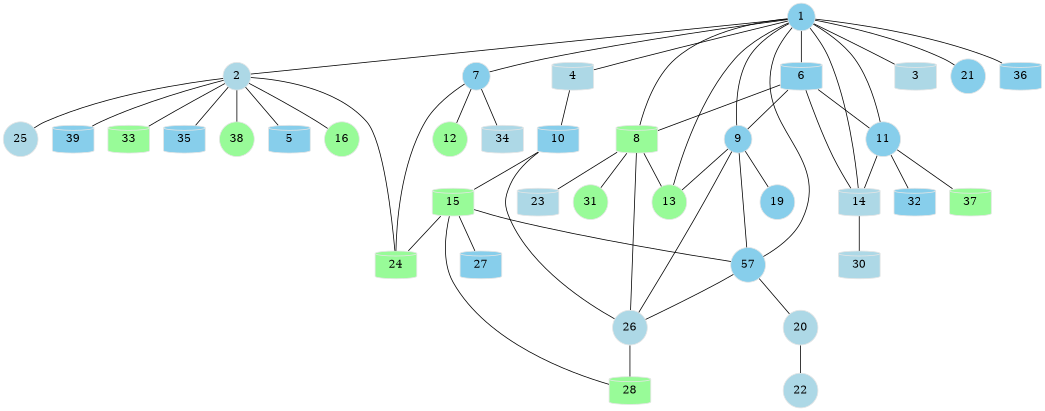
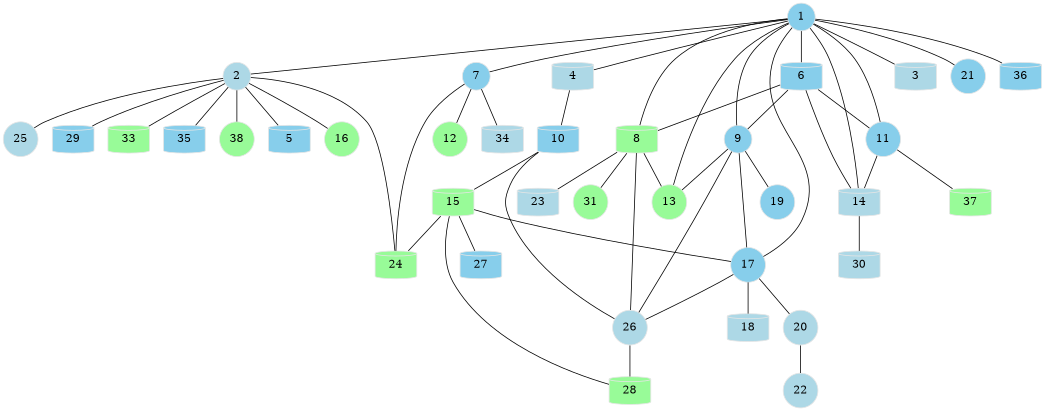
node "39": label "39" -> "29"
node "32": removed
node "57": label "57" -> "17"
node "18": added
